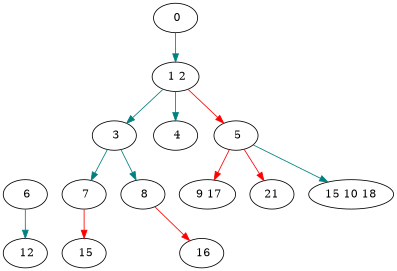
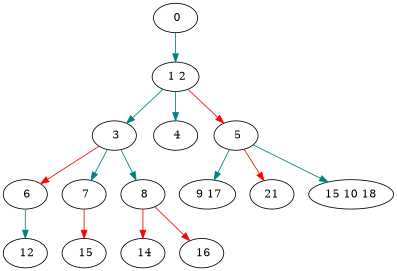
edge "5" -> "9 17": color red -> teal
edge "3" -> "6": added
node "14": added
